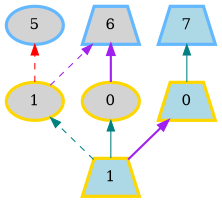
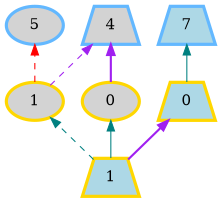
node "6": label "6" -> "4"
